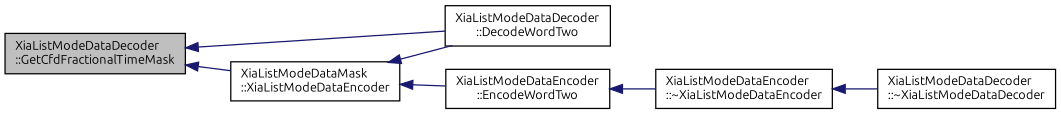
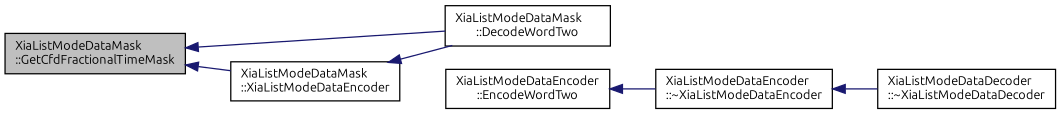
node "XiaListModeDataDecoder ::DecodeWordTwo": label "XiaListModeDataDecoder ::DecodeWordTwo" -> "XiaListModeDataMask ::DecodeWordTwo"
node "XiaListModeDataDecoder ::GetCfdFractionalTimeMask": label "XiaListModeDataDecoder ::GetCfdFractionalTimeMask" -> "XiaListModeDataMask ::GetCfdFractionalTimeMask"
edge "XiaListModeDataEncoder ::EncodeWordTwo" -> "XiaListModeDataMask ::XiaListModeDataEncoder": removed
